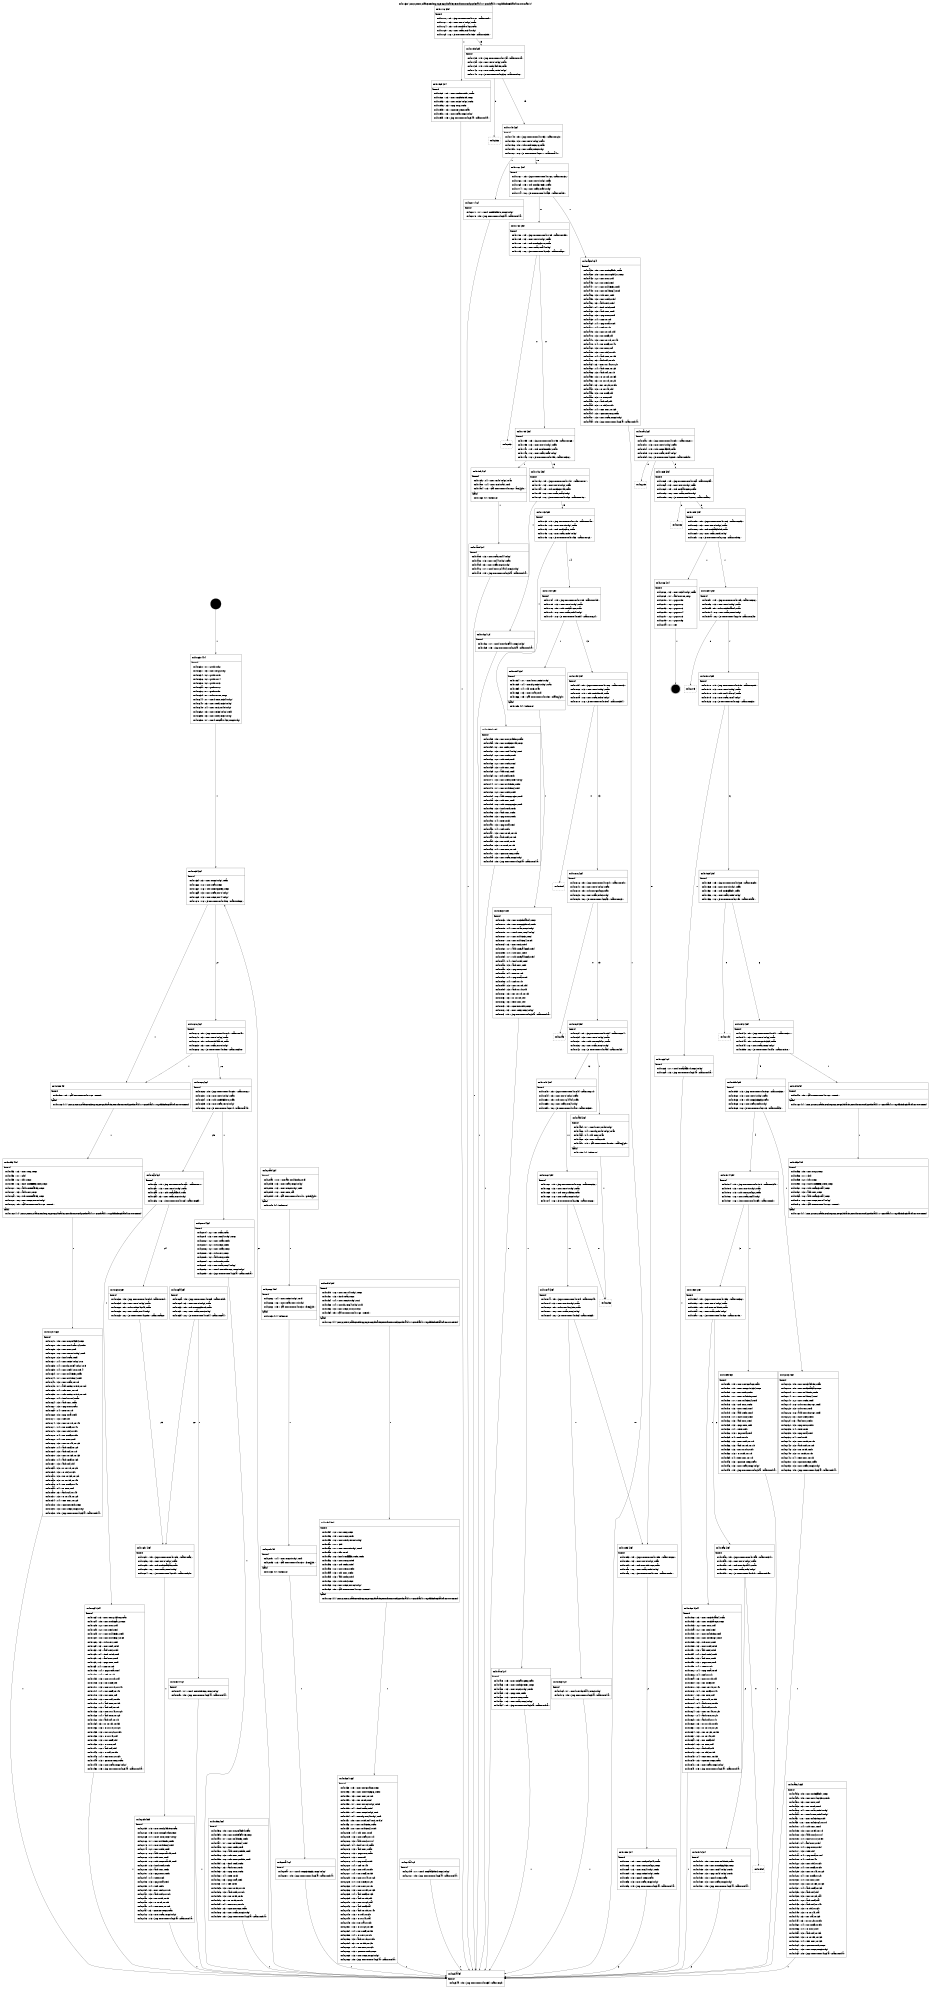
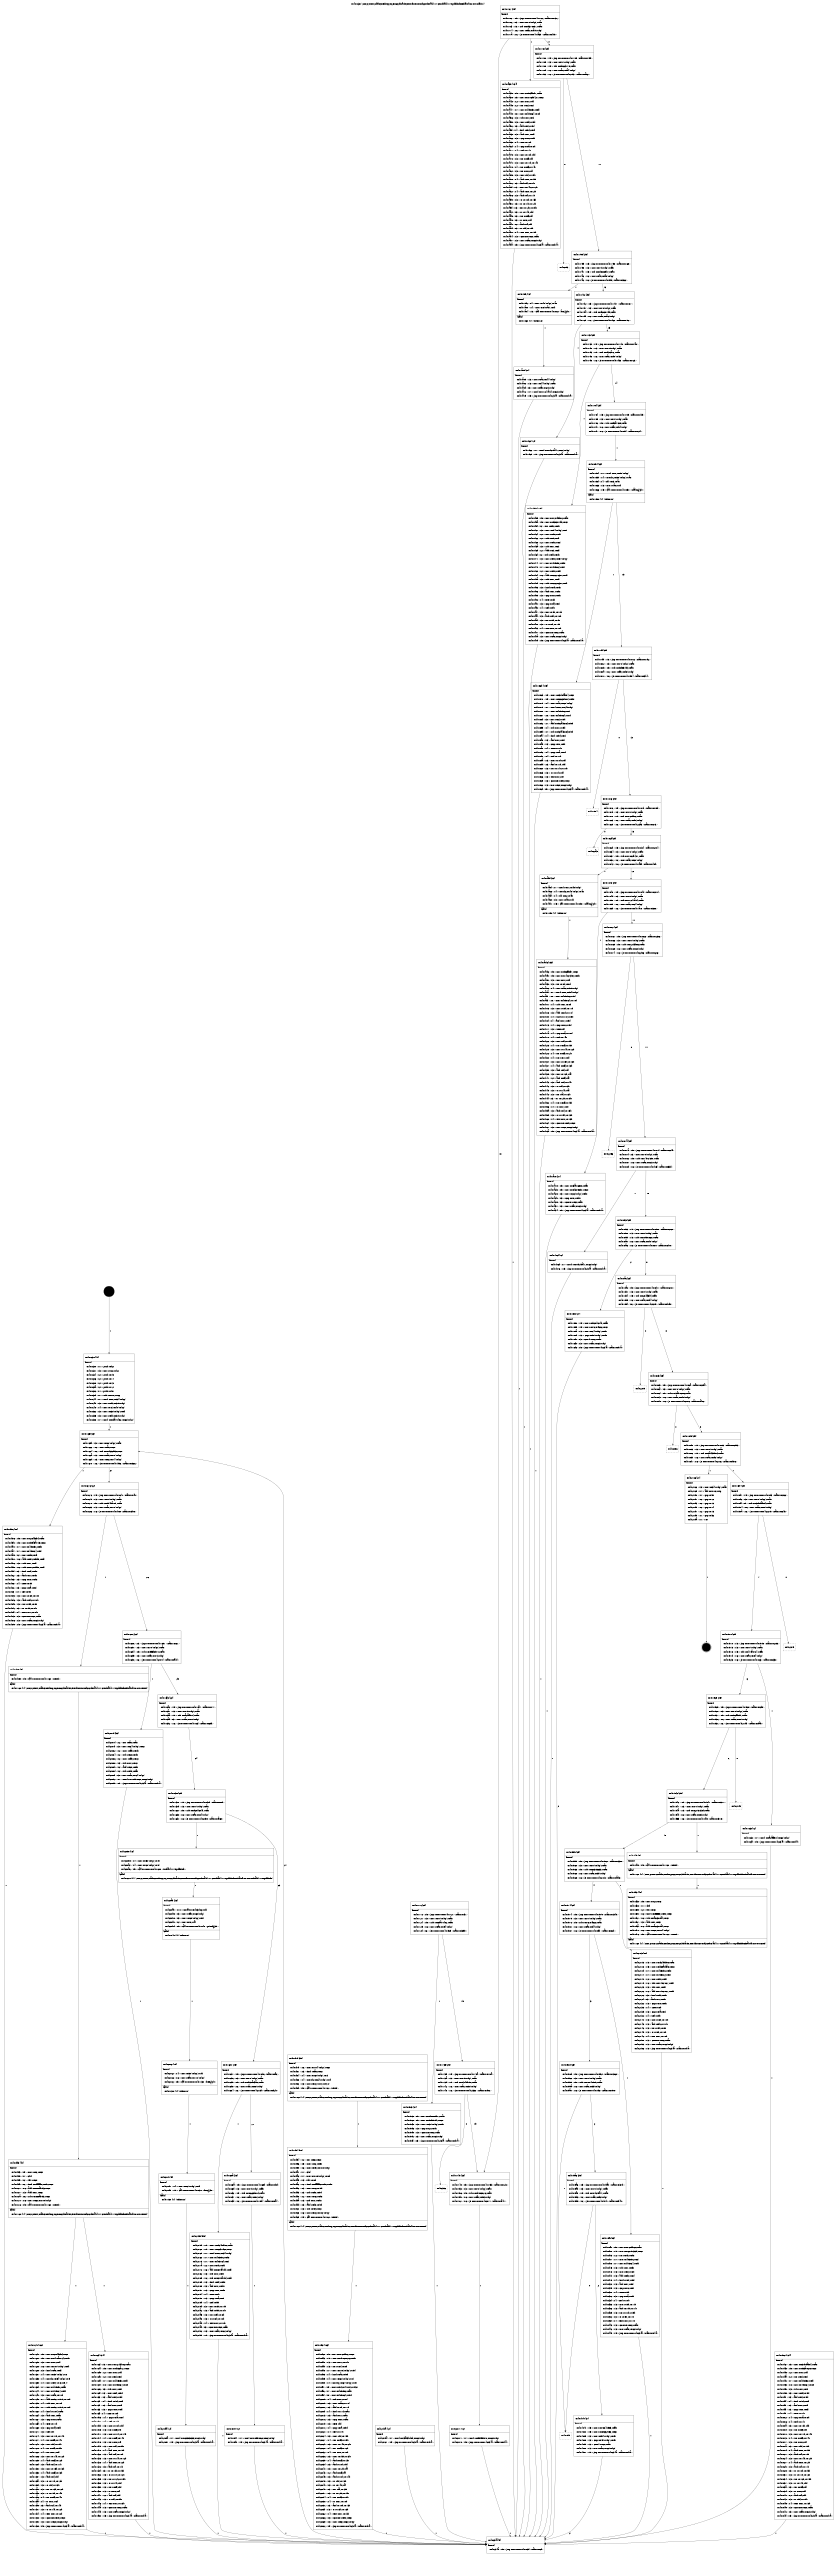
edge "0x40174e [25]" -> "0x401767 [25]": reversed
edge "0x4017e4 [25]" -> "0x4017fd [25]": now "0x401e54 [23]" -> "0x4017fd [25]"
edge "0x40165f [23]" -> "0x401bee [5]": now "0x40165f [23]" -> "0x401b96 [88]"
edge "0x4018ac [25]" -> "0x401893 [25]": reversed
edge "0x401abf [23]" -> "0x402256": now "0x401abf [23]" -> "0x401ad6 [153]"
edge "0x4016a2 [22]" -> "0x401ccf [134]": now "0x401bf3 [40]" -> "0x401ccf [134]"
edge "0x4016ea [25]" -> "0x4016d1 [25]": reversed
edge "0x40198d [25]" -> "0x401dce [134]": now "0x40198d [25]" -> "0x4019bf"
node "0x40209e [13]": added
